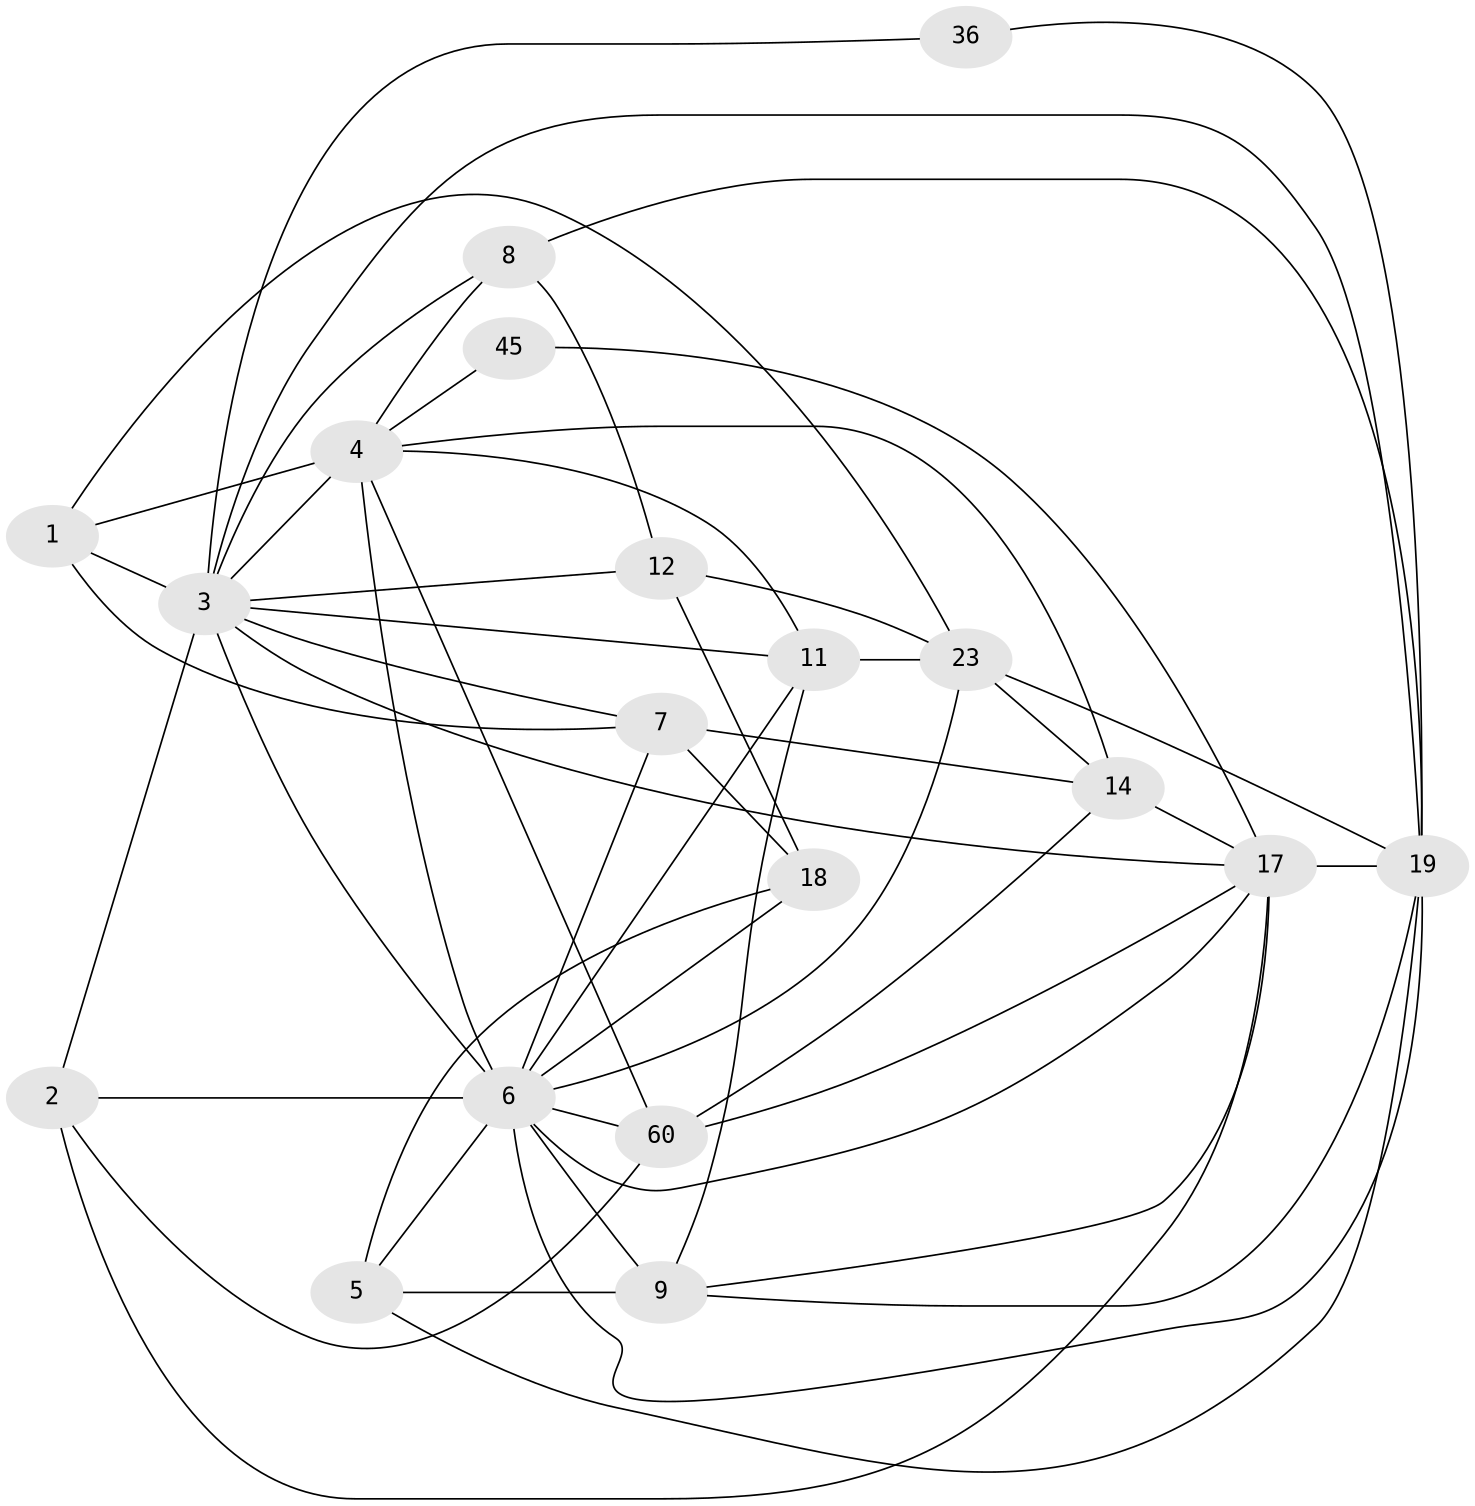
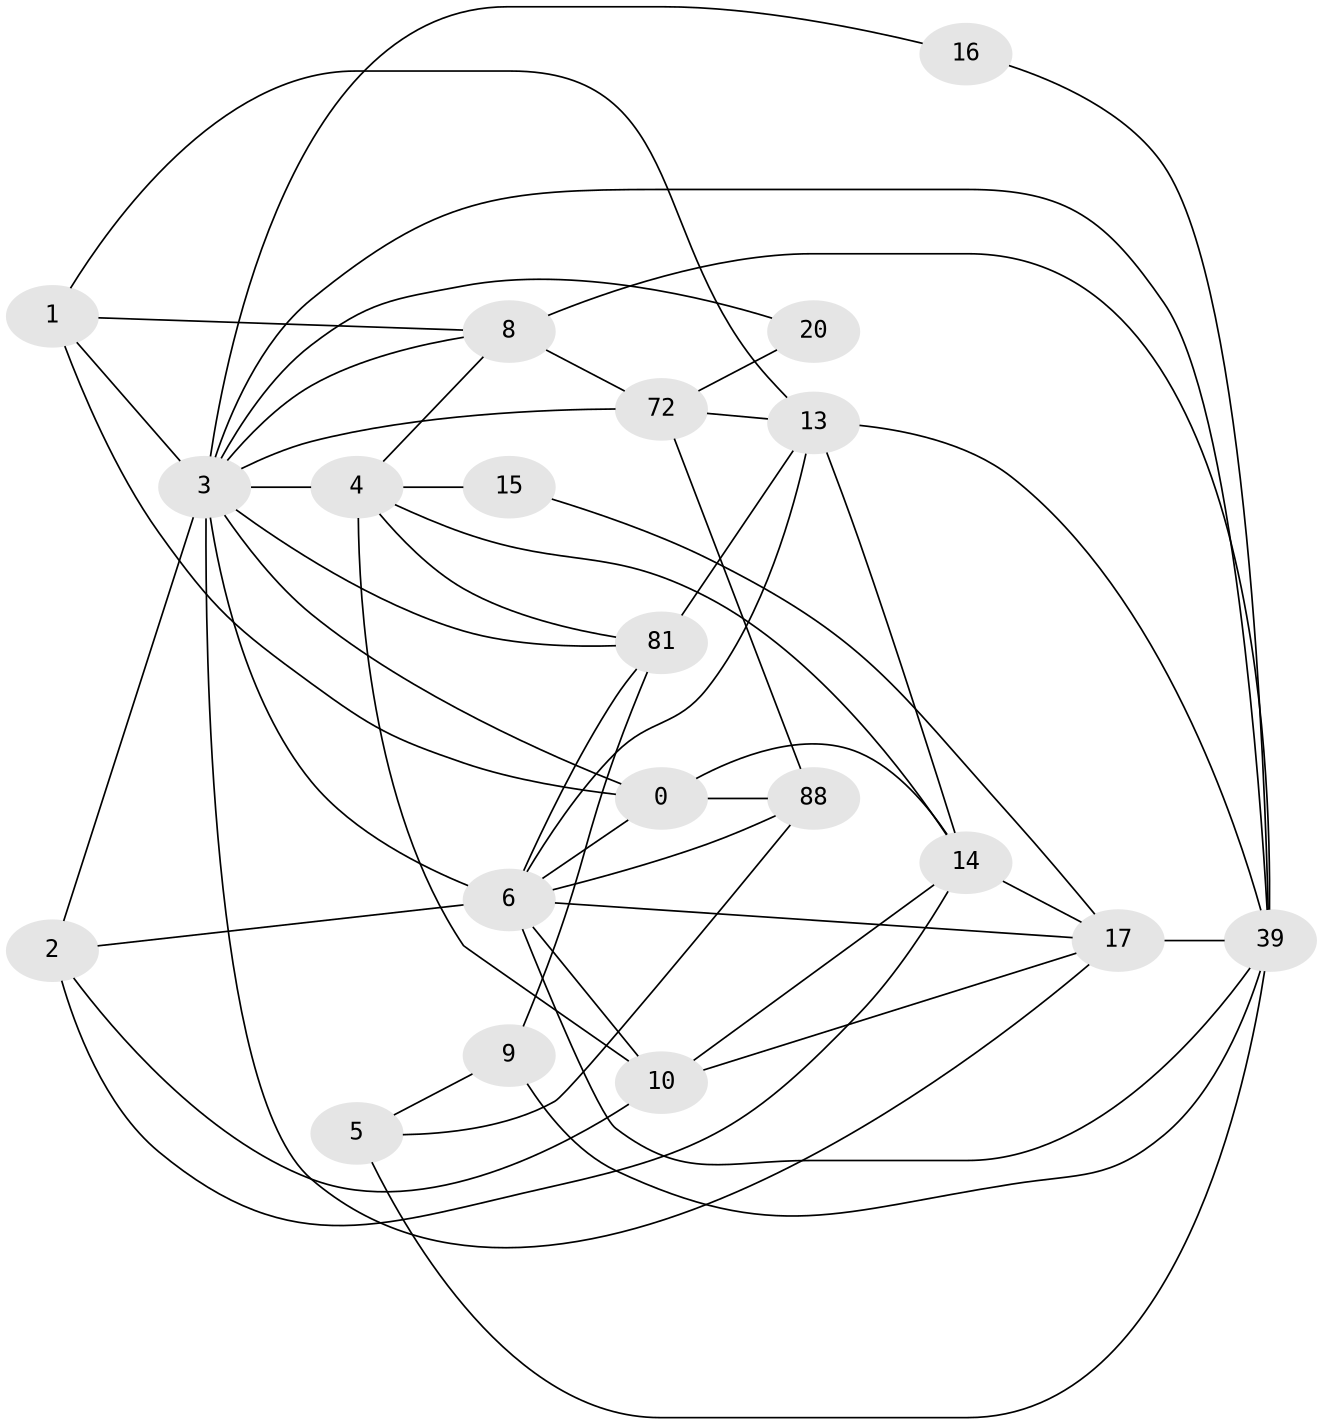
node "36": label "36" -> "16"
node "20": added
node "45": label "45" -> "15"
edge "4" -- "1": now "8" -- "1"
node "12": label "12" -> "72"
node "11": label "11" -> "81"
node "23": label "23" -> "13"
node "7": label "7" -> "0"
edge "4" -- "6": removed
node "19": label "19" -> "39"
node "18": label "18" -> "88"
node "60": label "60" -> "10"
edge "6" -- "5": removed
edge "6" -- "9": removed
edge "17" -- "9": removed
edge "17" -- "2": now "14" -- "2"
